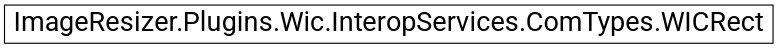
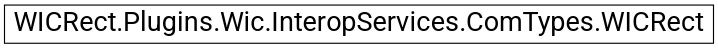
node "ImageResizer.Plugins.Wic.InteropServices.ComTypes.WICRect": label "ImageResizer.Plugins.Wic.InteropServices.ComTypes.WICRect" -> "WICRect.Plugins.Wic.InteropServices.ComTypes.WICRect"
